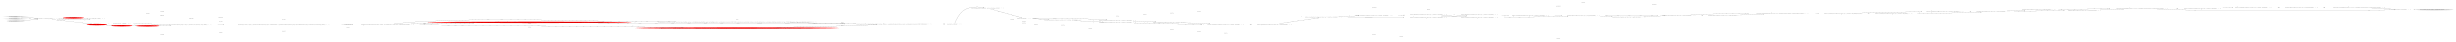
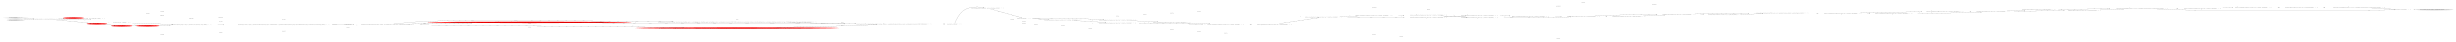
node "testCountEvictorEvictAfter['0', '1', '0']": removed
